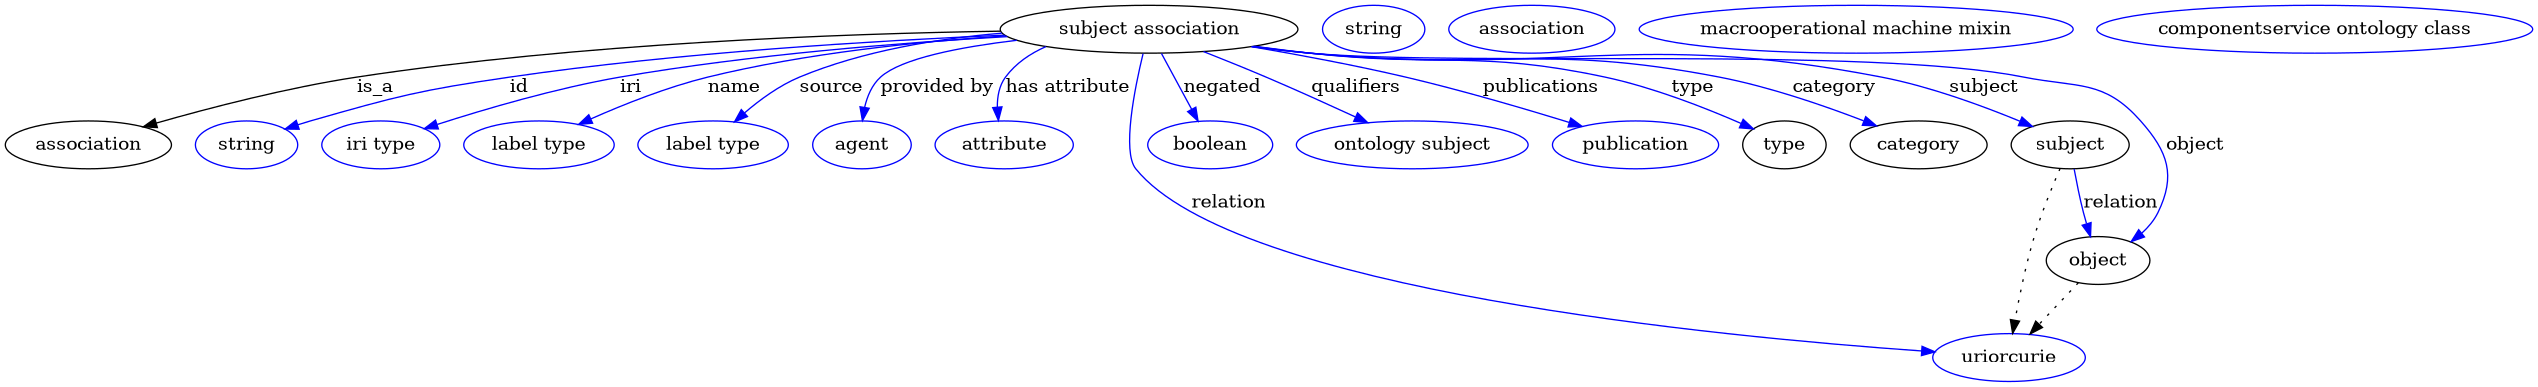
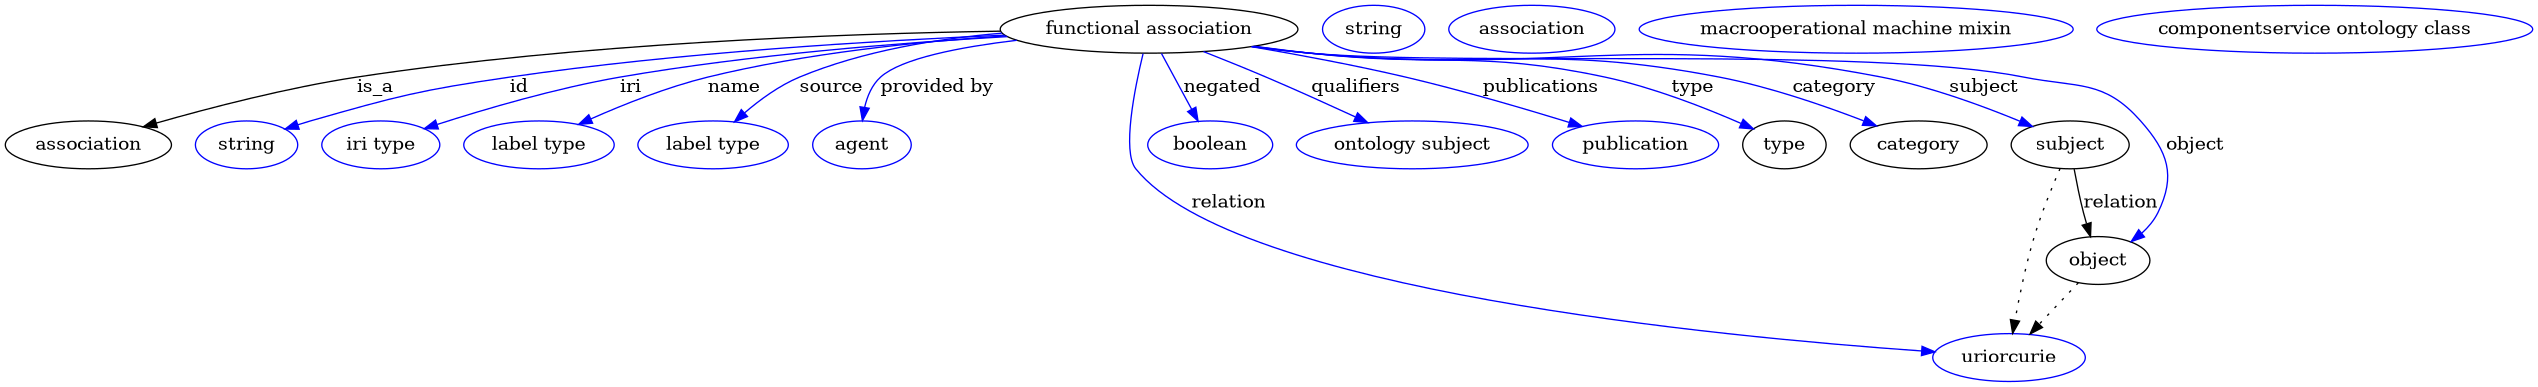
node "subject association": label "subject association" -> "functional association"
node "attribute": removed
edge "subject" -> "object": color blue -> black
